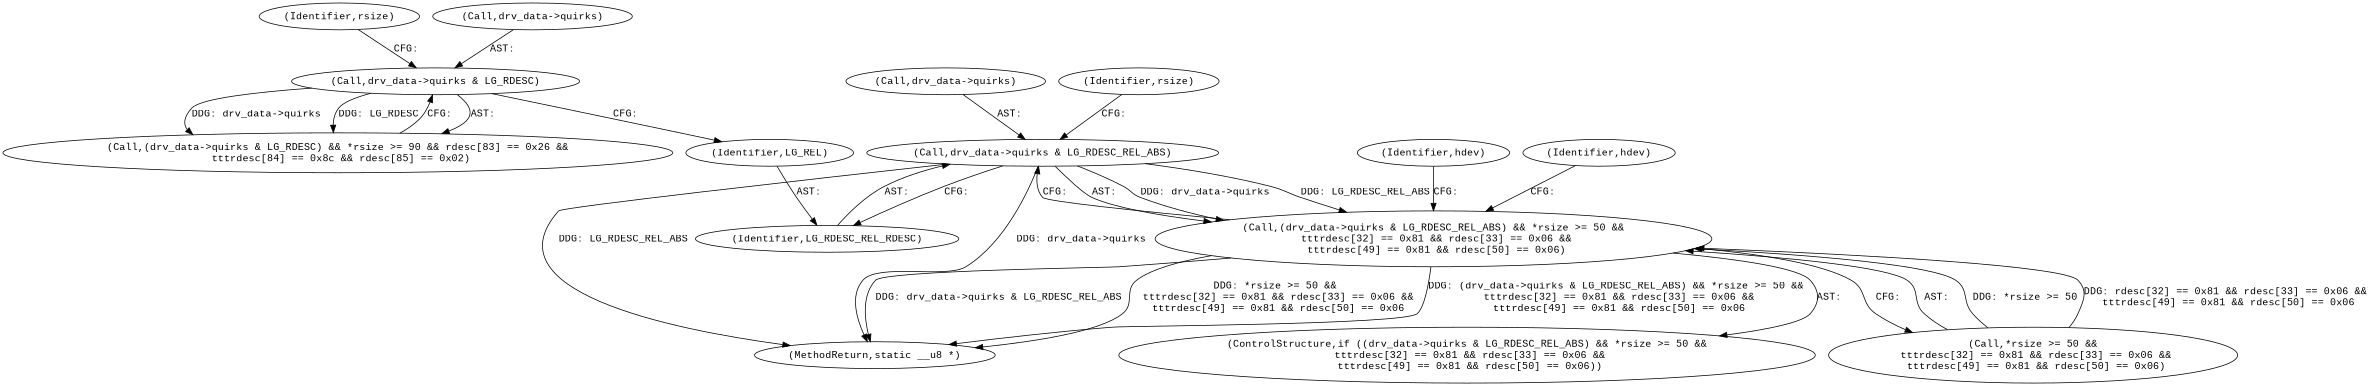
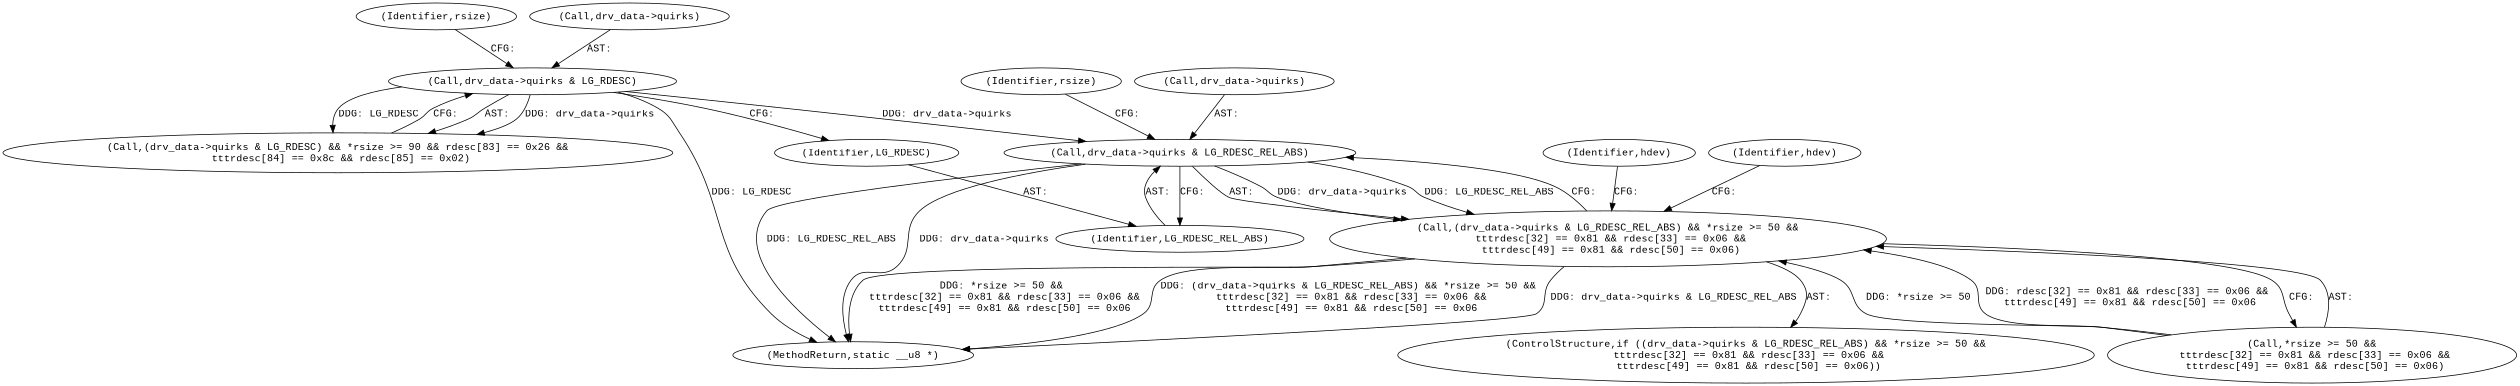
edge "(Call,drv_data->quirks & LG_RDESC)" -> "(Call,drv_data->quirks & LG_RDESC_REL_ABS)": added, label "DDG: drv_data->quirks"
node "(Identifier,LG_REL)": label "(Identifier,LG_REL)" -> "(Identifier,LG_RDESC)"
edge "(Call,drv_data->quirks & LG_RDESC)" -> "(MethodReturn,static __u8 *)": added, label "DDG: LG_RDESC"
node "(Identifier,LG_RDESC_REL_RDESC)": label "(Identifier,LG_RDESC_REL_RDESC)" -> "(Identifier,LG_RDESC_REL_ABS)"
